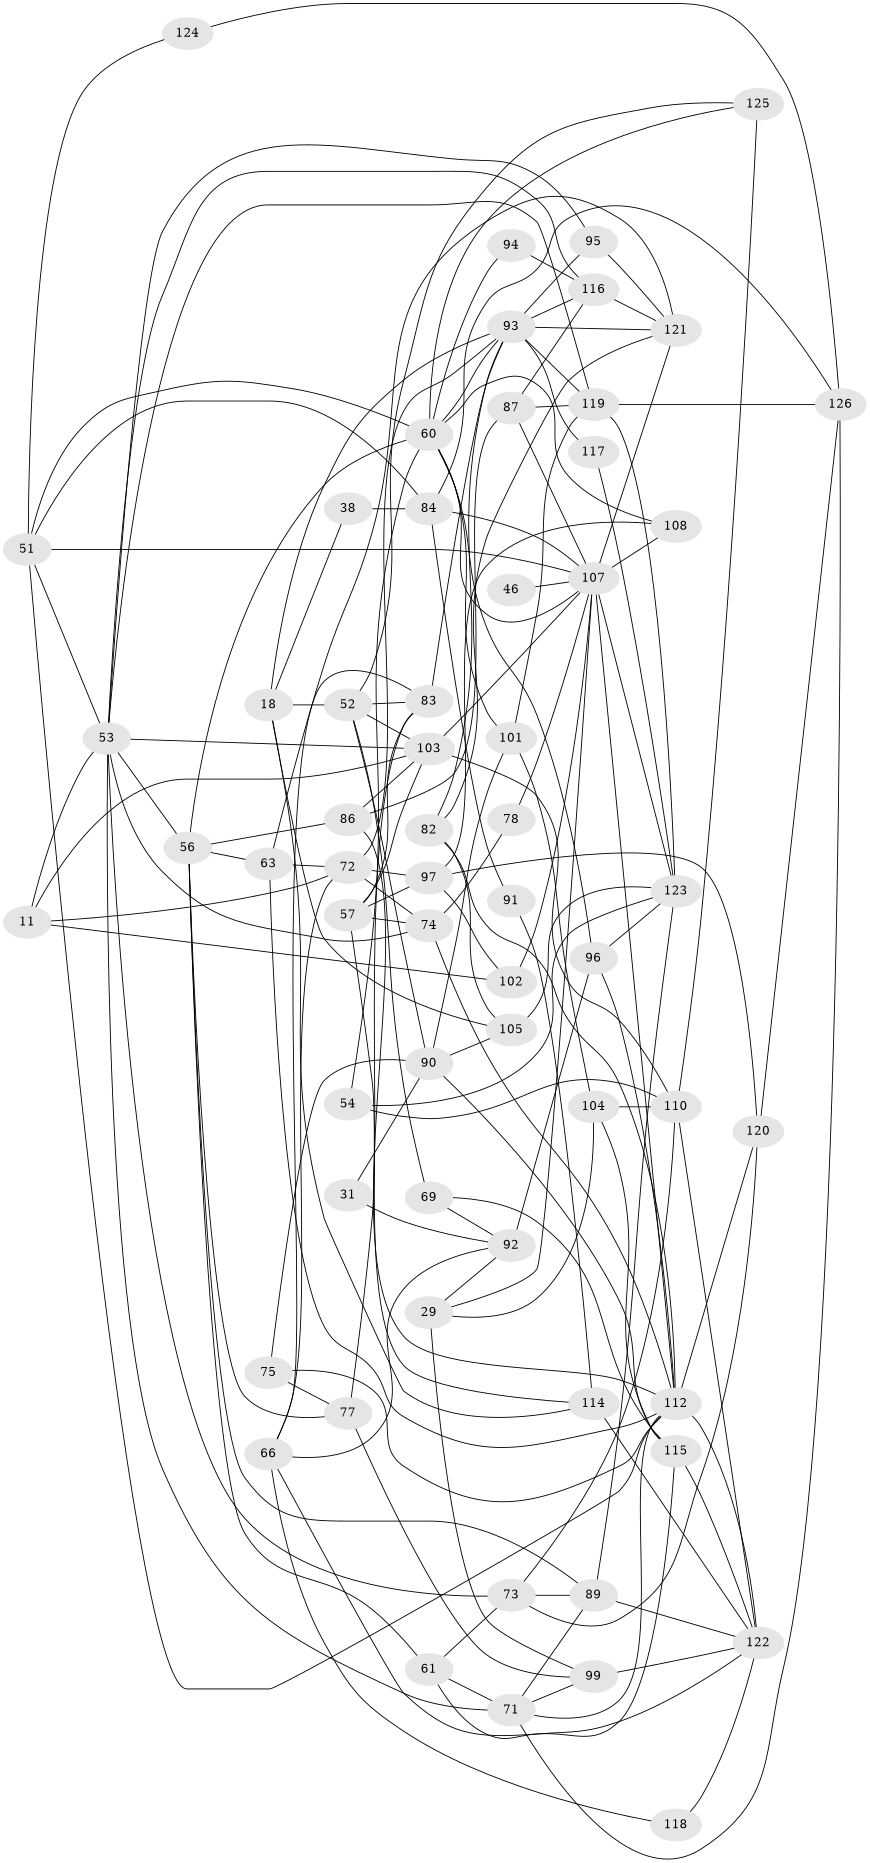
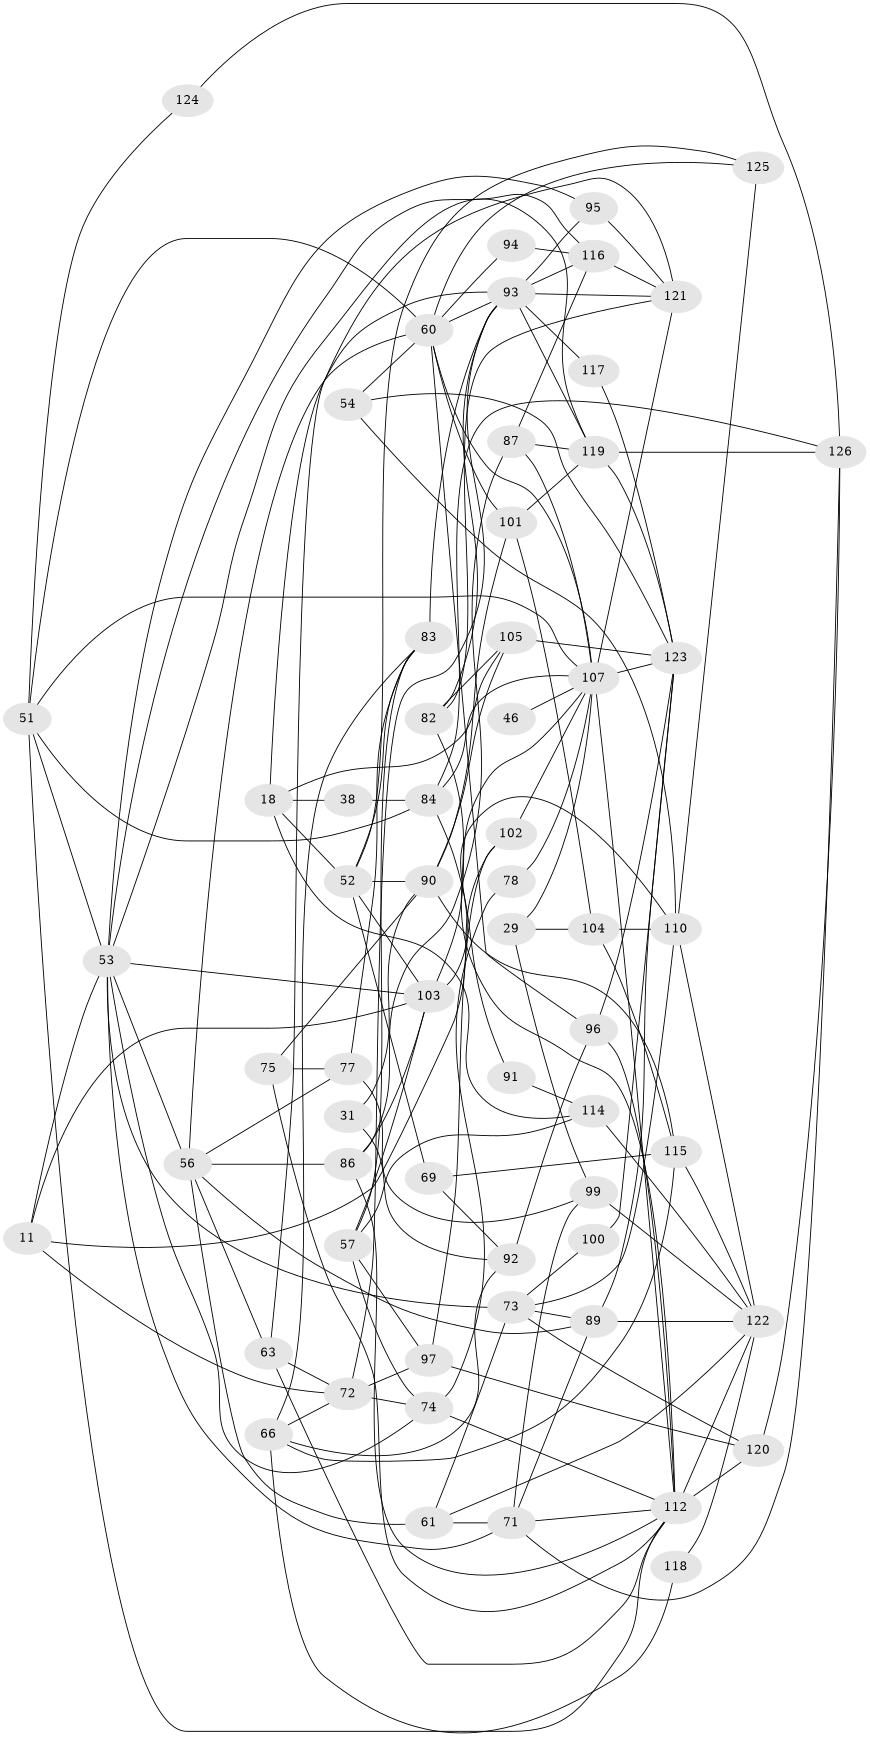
node "108": removed
node "100": added
edge "92" -- "29": removed
